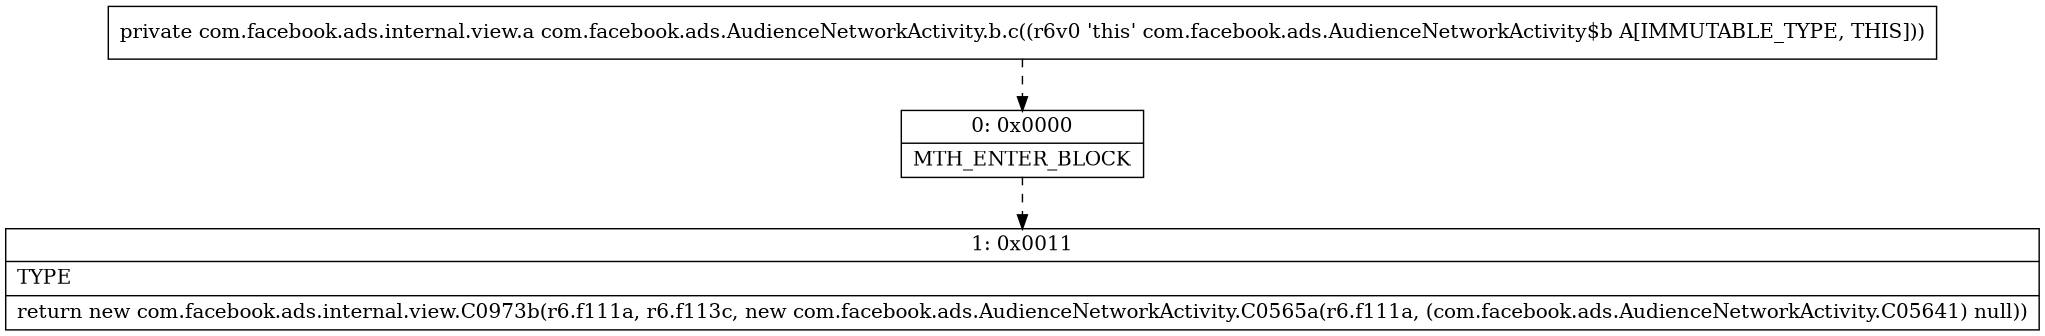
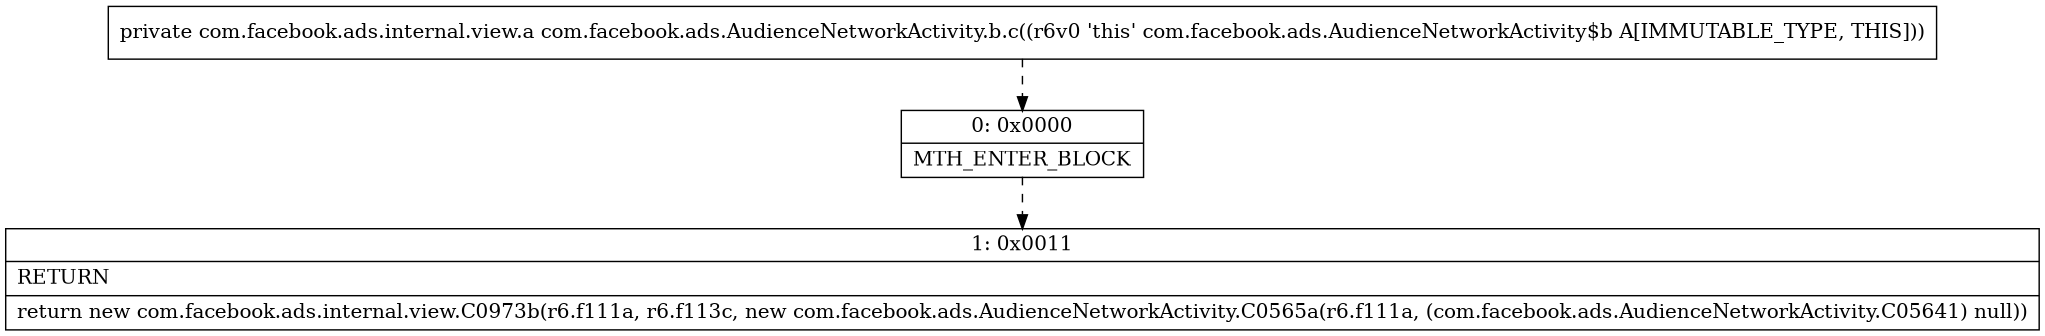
node "1: 0x0011": text "TYPE" -> "RETURN"
